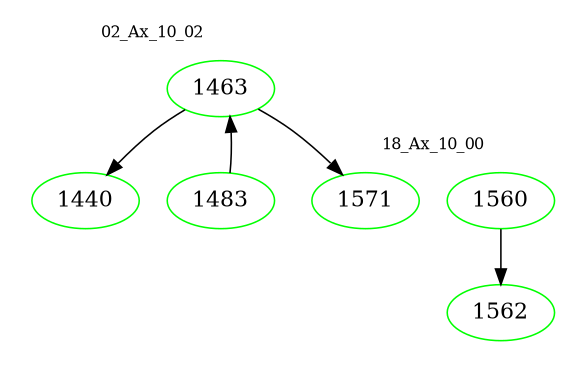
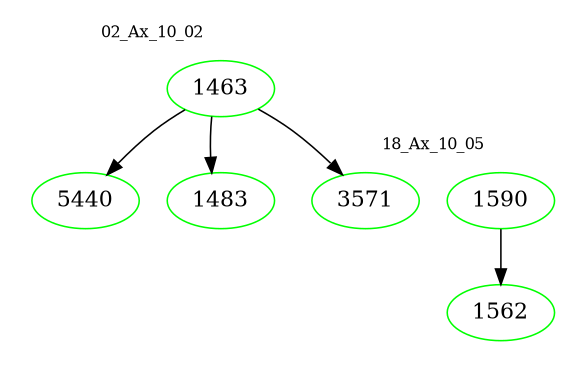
cluster "18_Ax_10_00": label "18_Ax_10_00" -> "18_Ax_10_05"
edge "1483" -> "1463": reversed
node "1440": label "1440" -> "5440"
node "1571": label "1571" -> "3571"
node "1560": label "1560" -> "1590"
